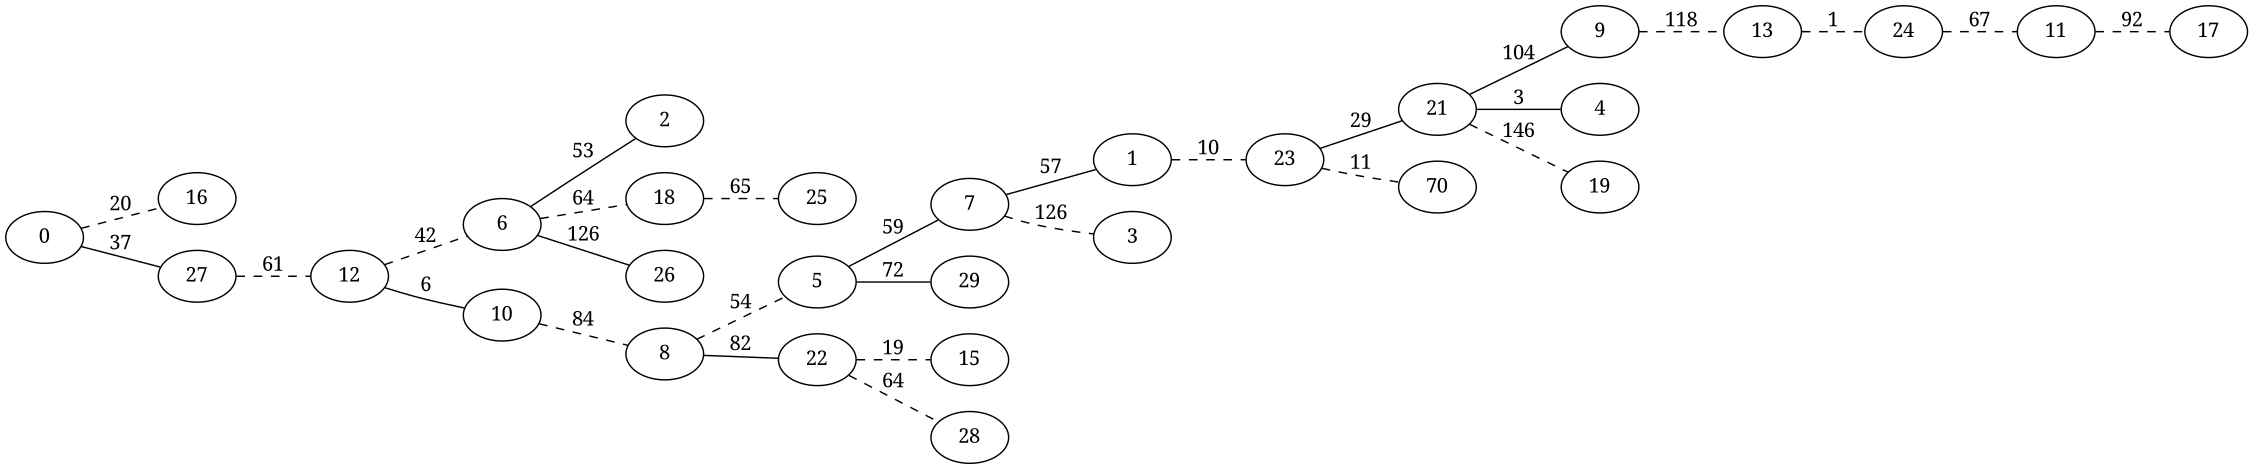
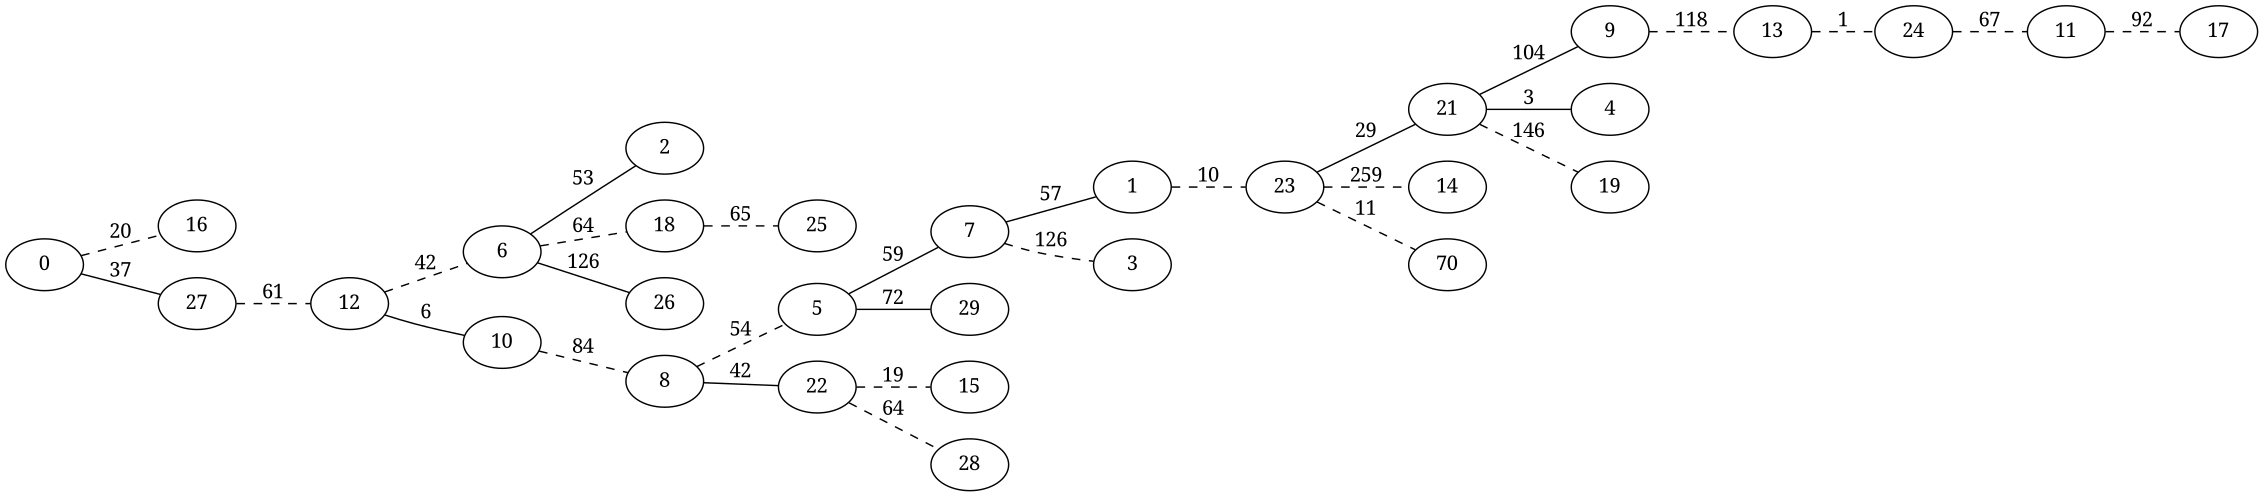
node "14": added
edge "8" -- "22": label "82" -> "42"
